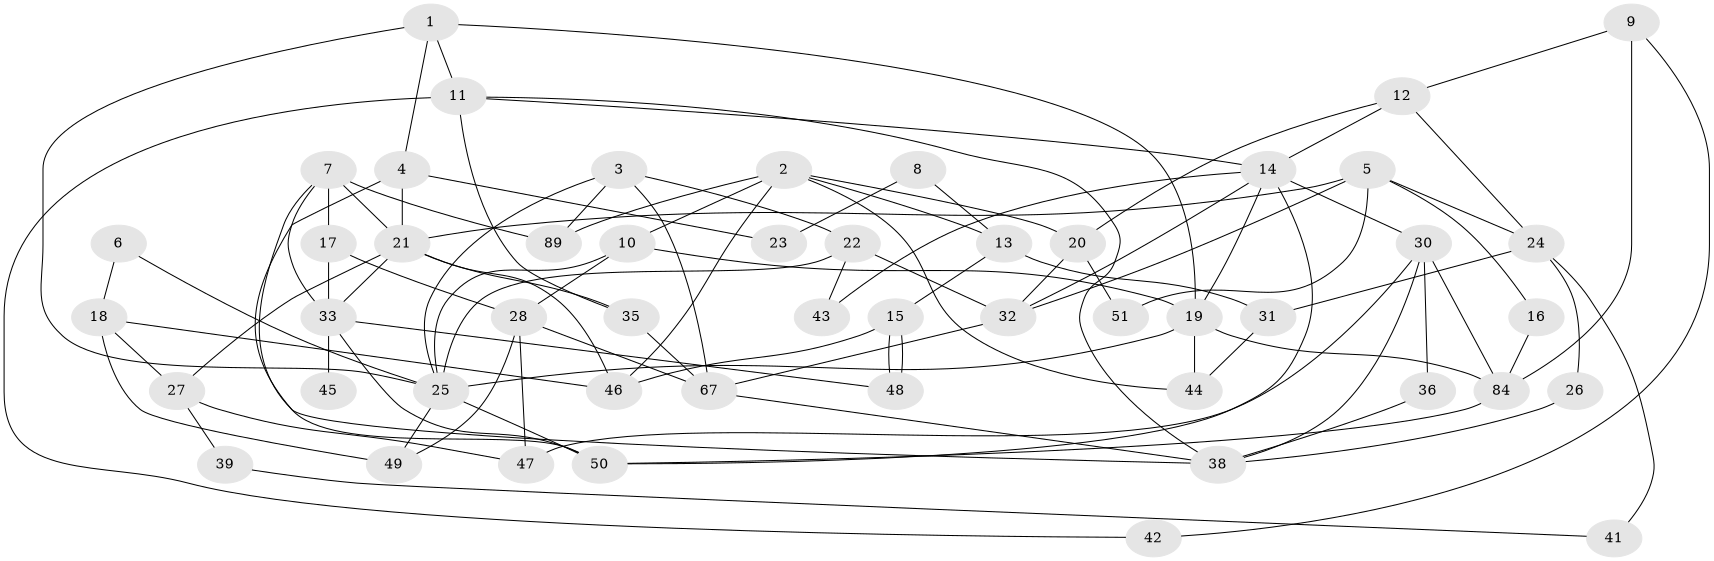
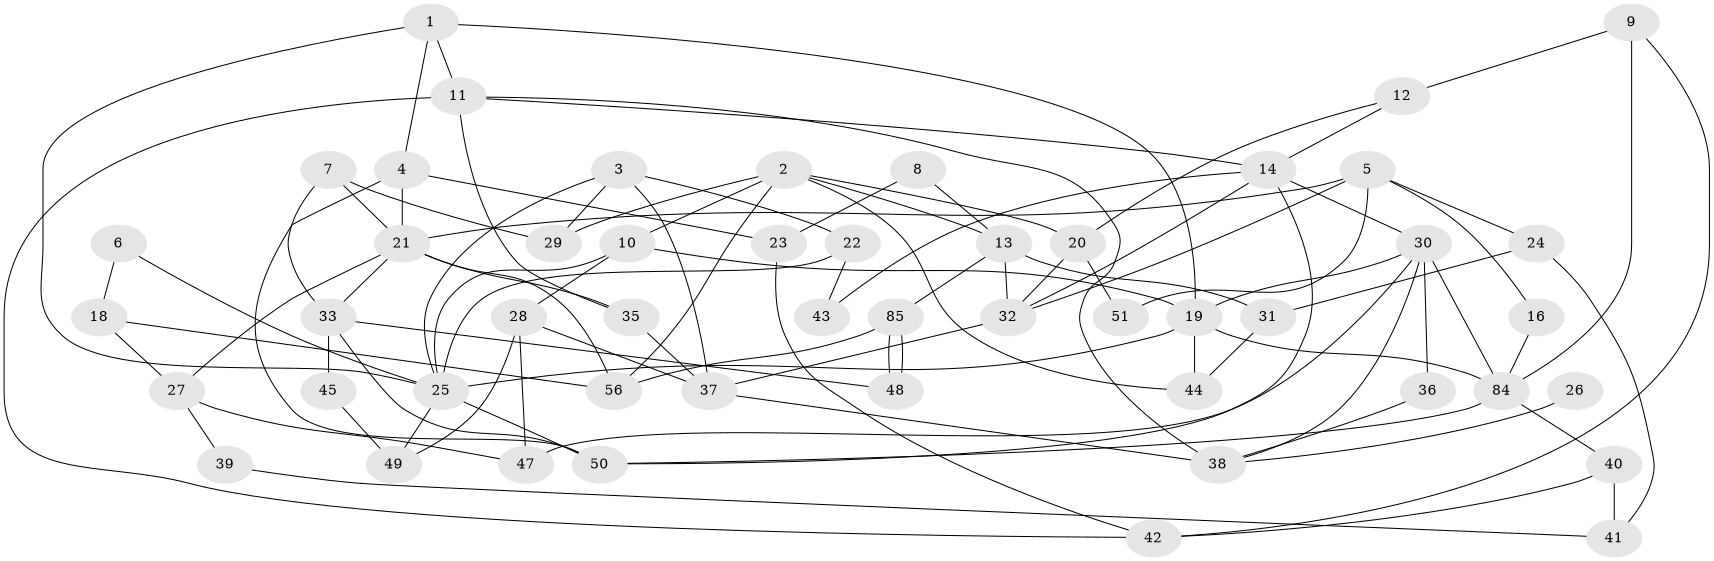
edge "12" -- "24": removed
node "17": removed
node "89": label "89" -> "29"
edge "14" -- "19": now "30" -- "19"
edge "22" -- "32": now "13" -- "32"
edge "24" -- "26": removed
node "15": label "15" -> "85"
node "46": label "46" -> "56"
node "67": label "67" -> "37"
edge "18" -- "49": now "45" -- "49"
edge "7" -- "38": removed
edge "23" -- "42": added
node "40": added
